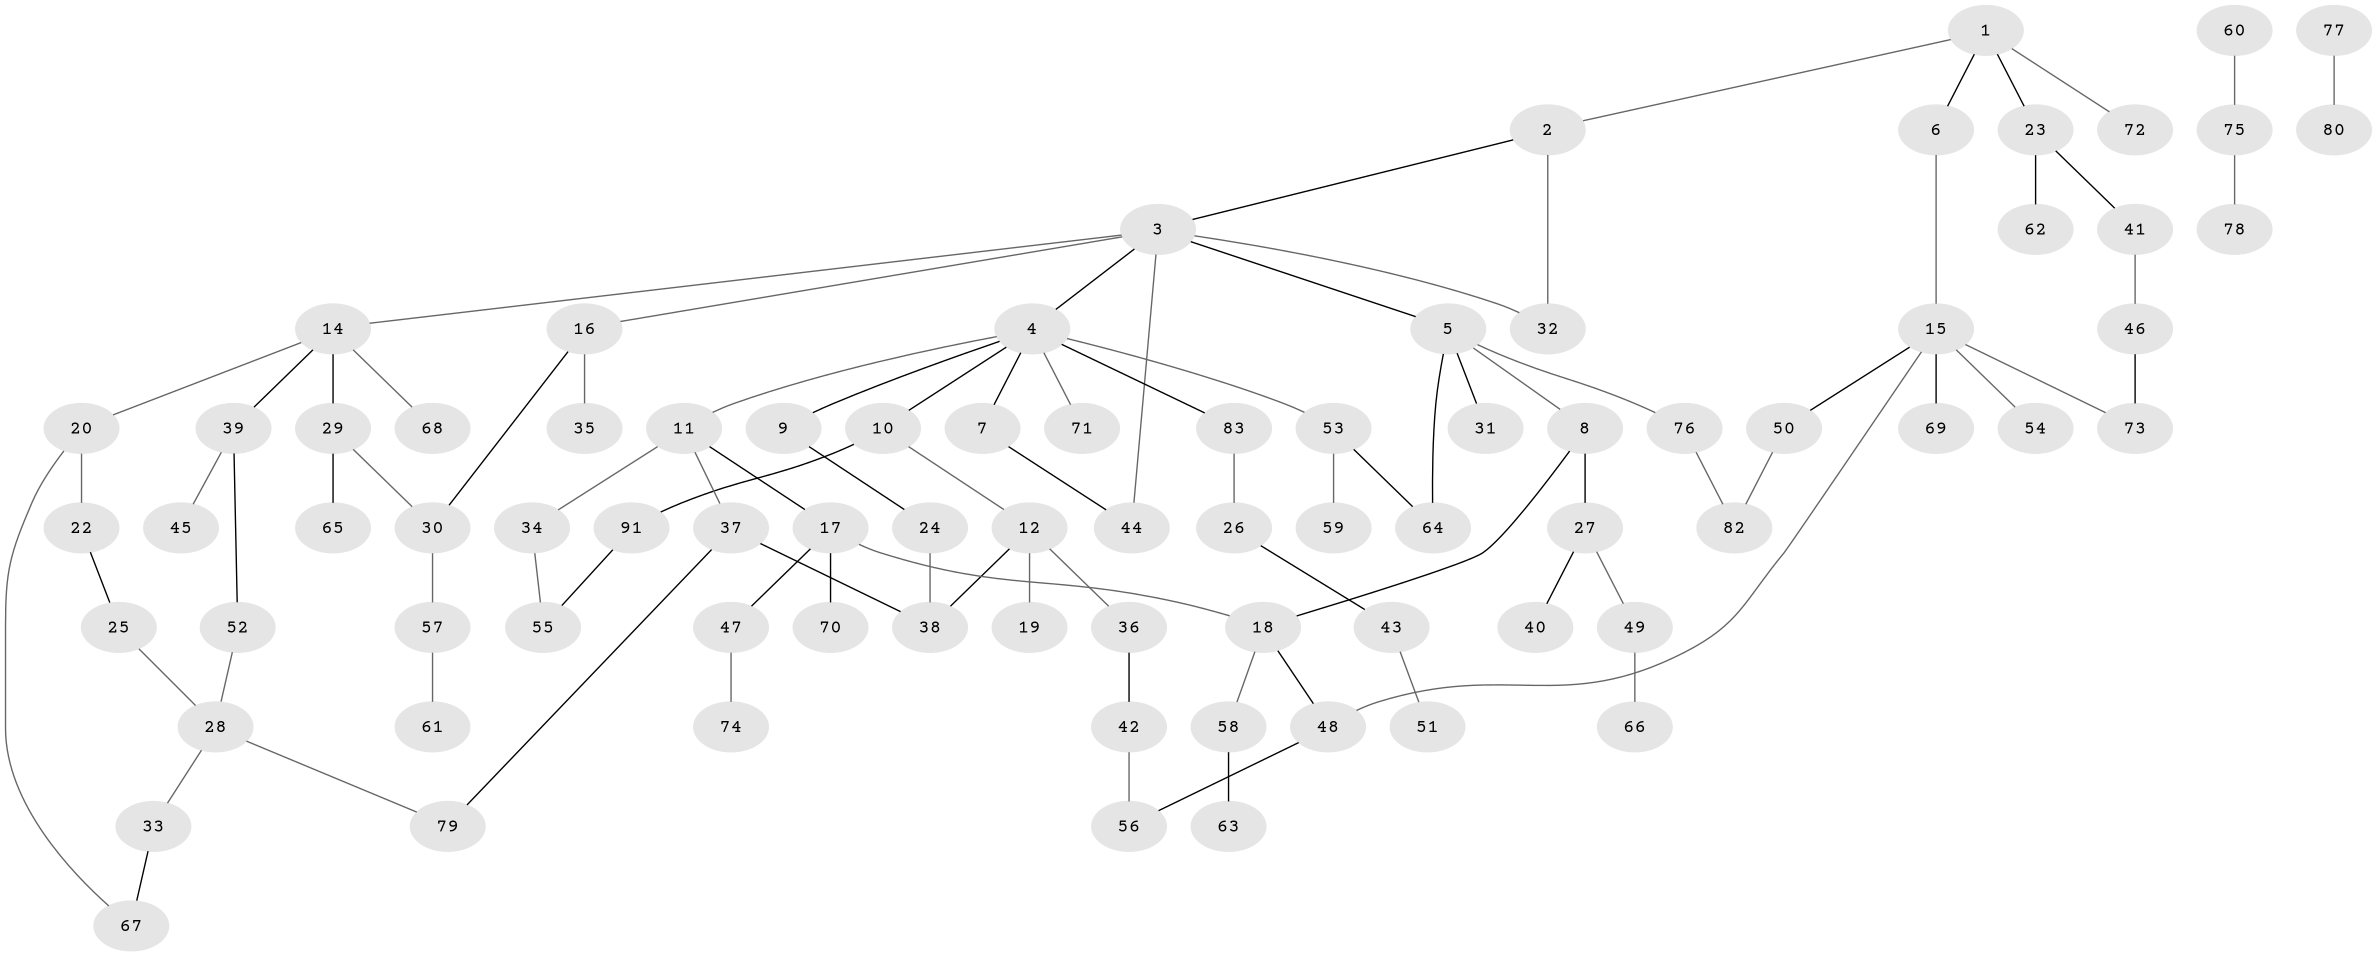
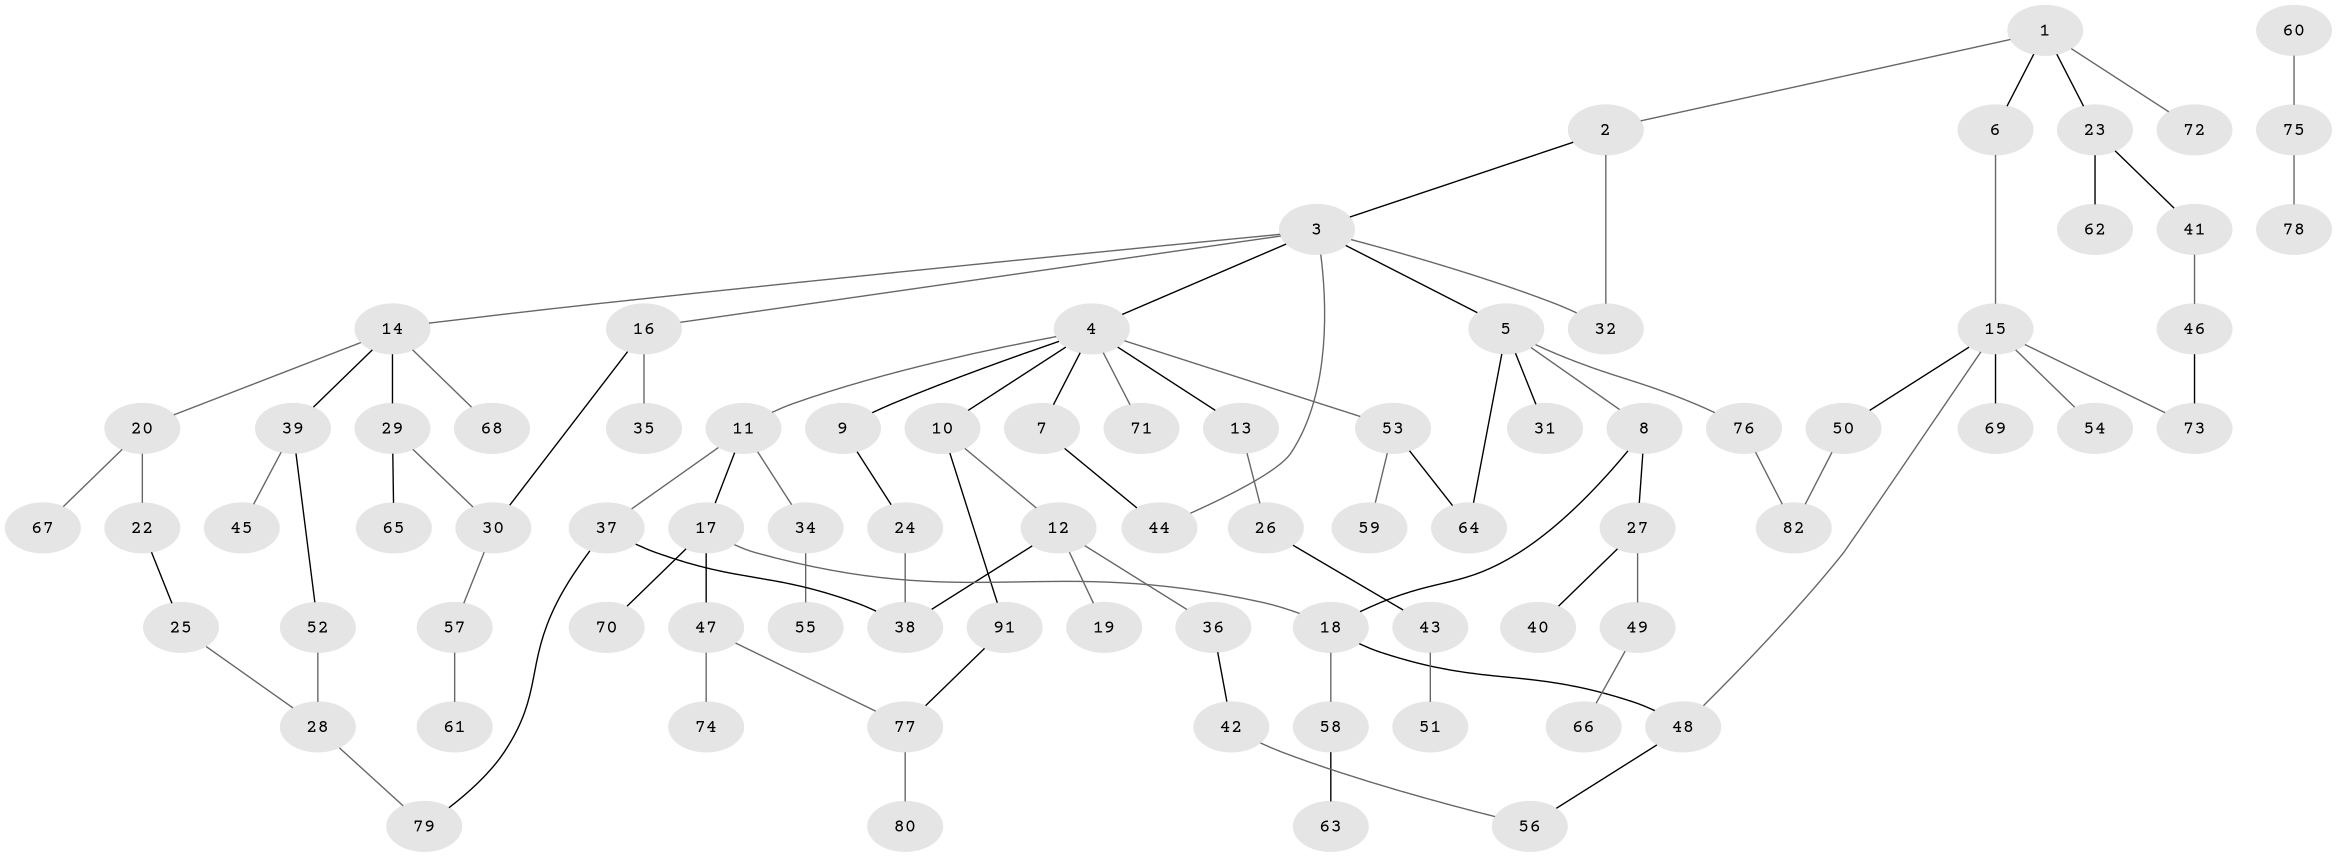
node "83": label "83" -> "13"
edge "91" -- "55": now "91" -- "77"
edge "47" -- "77": added
node "33": removed
